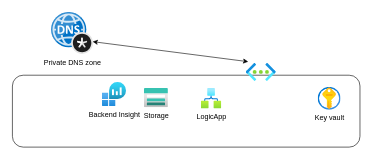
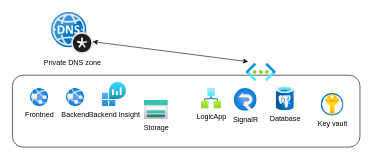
node "Frontned": added
node "Backend": added
node "Storage": moved (156, 98) -> (156, 110)
node "Database": added
node "Key vault": moved (330, 99) -> (333, 105)
node "SignalR": added
